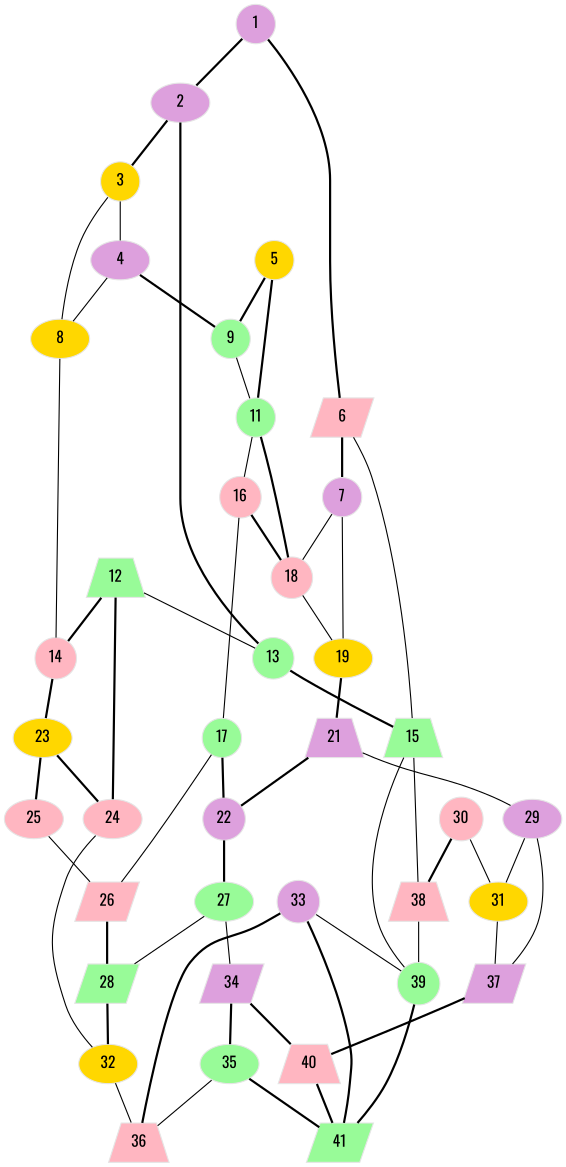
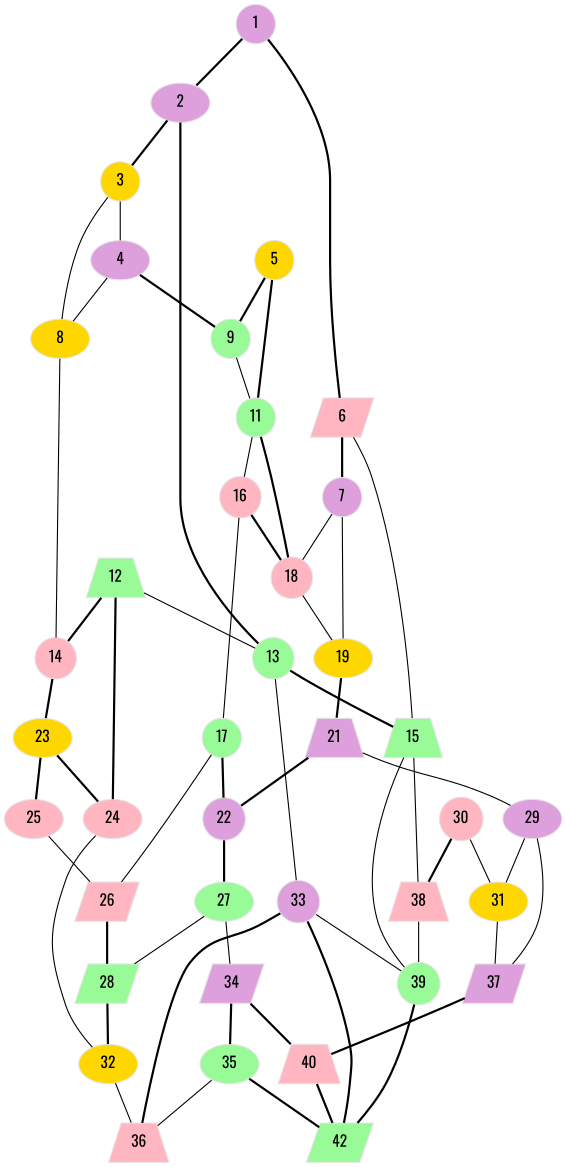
edge "13" -- "33": added
node "41": label "41" -> "42"
